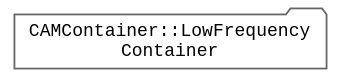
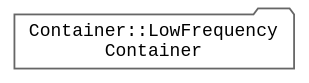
node "CAMContainer::LowFrequency Container": label "CAMContainer::LowFrequency Container" -> "Container::LowFrequency Container"
